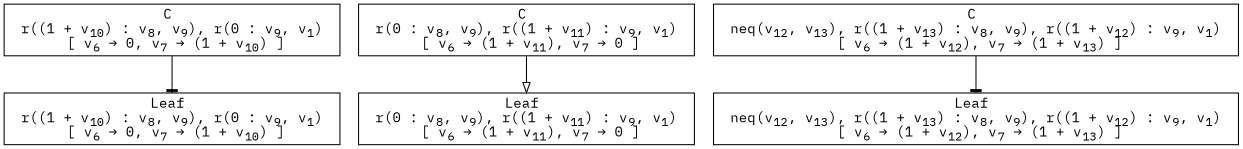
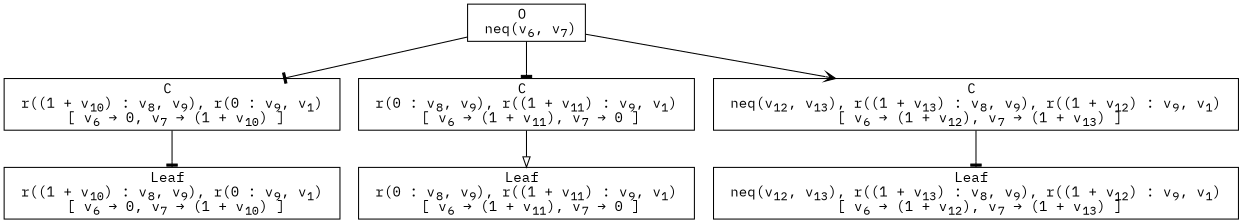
node "O": added
